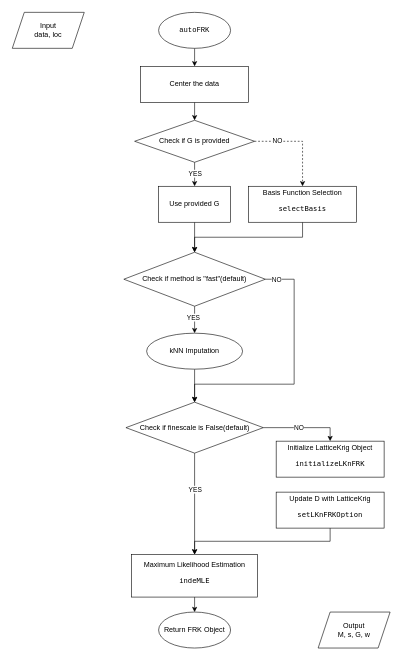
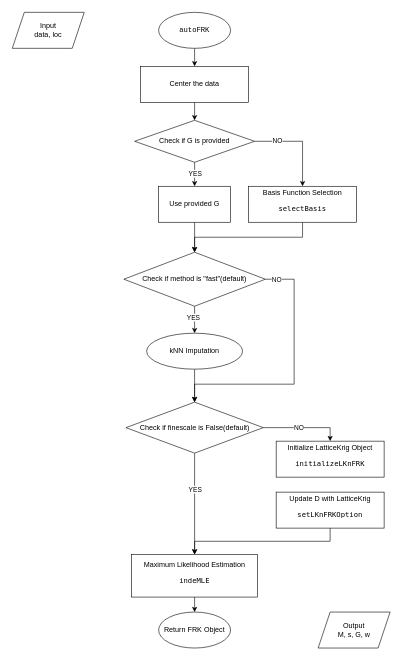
edge "Check if G is provided" -> "Basis Function Selection selectBasis": style dashed -> solid
